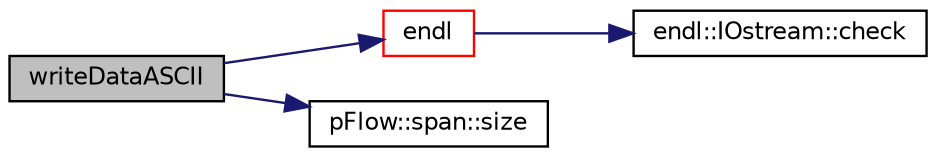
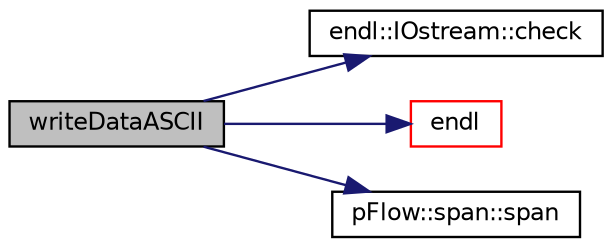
edge "endl" -> "endl::IOstream::check": now "writeDataASCII" -> "endl::IOstream::check"
node "pFlow::span::size": label "pFlow::span::size" -> "pFlow::span::span"
